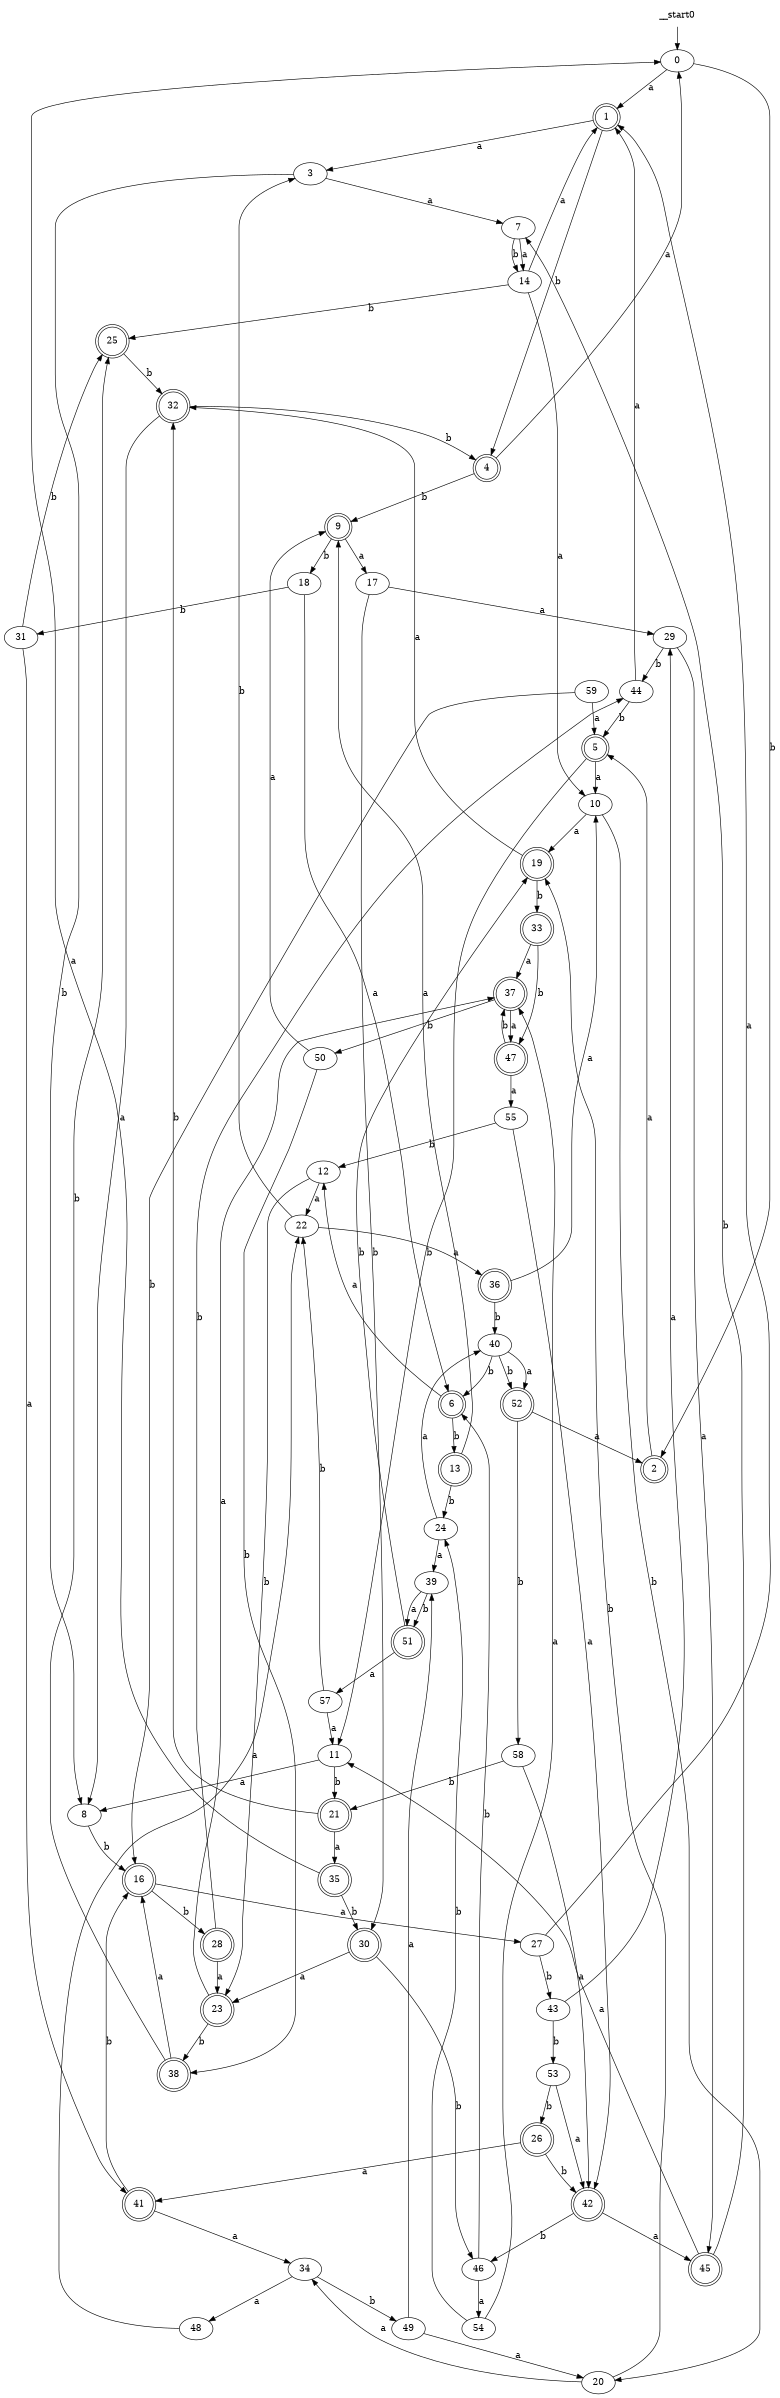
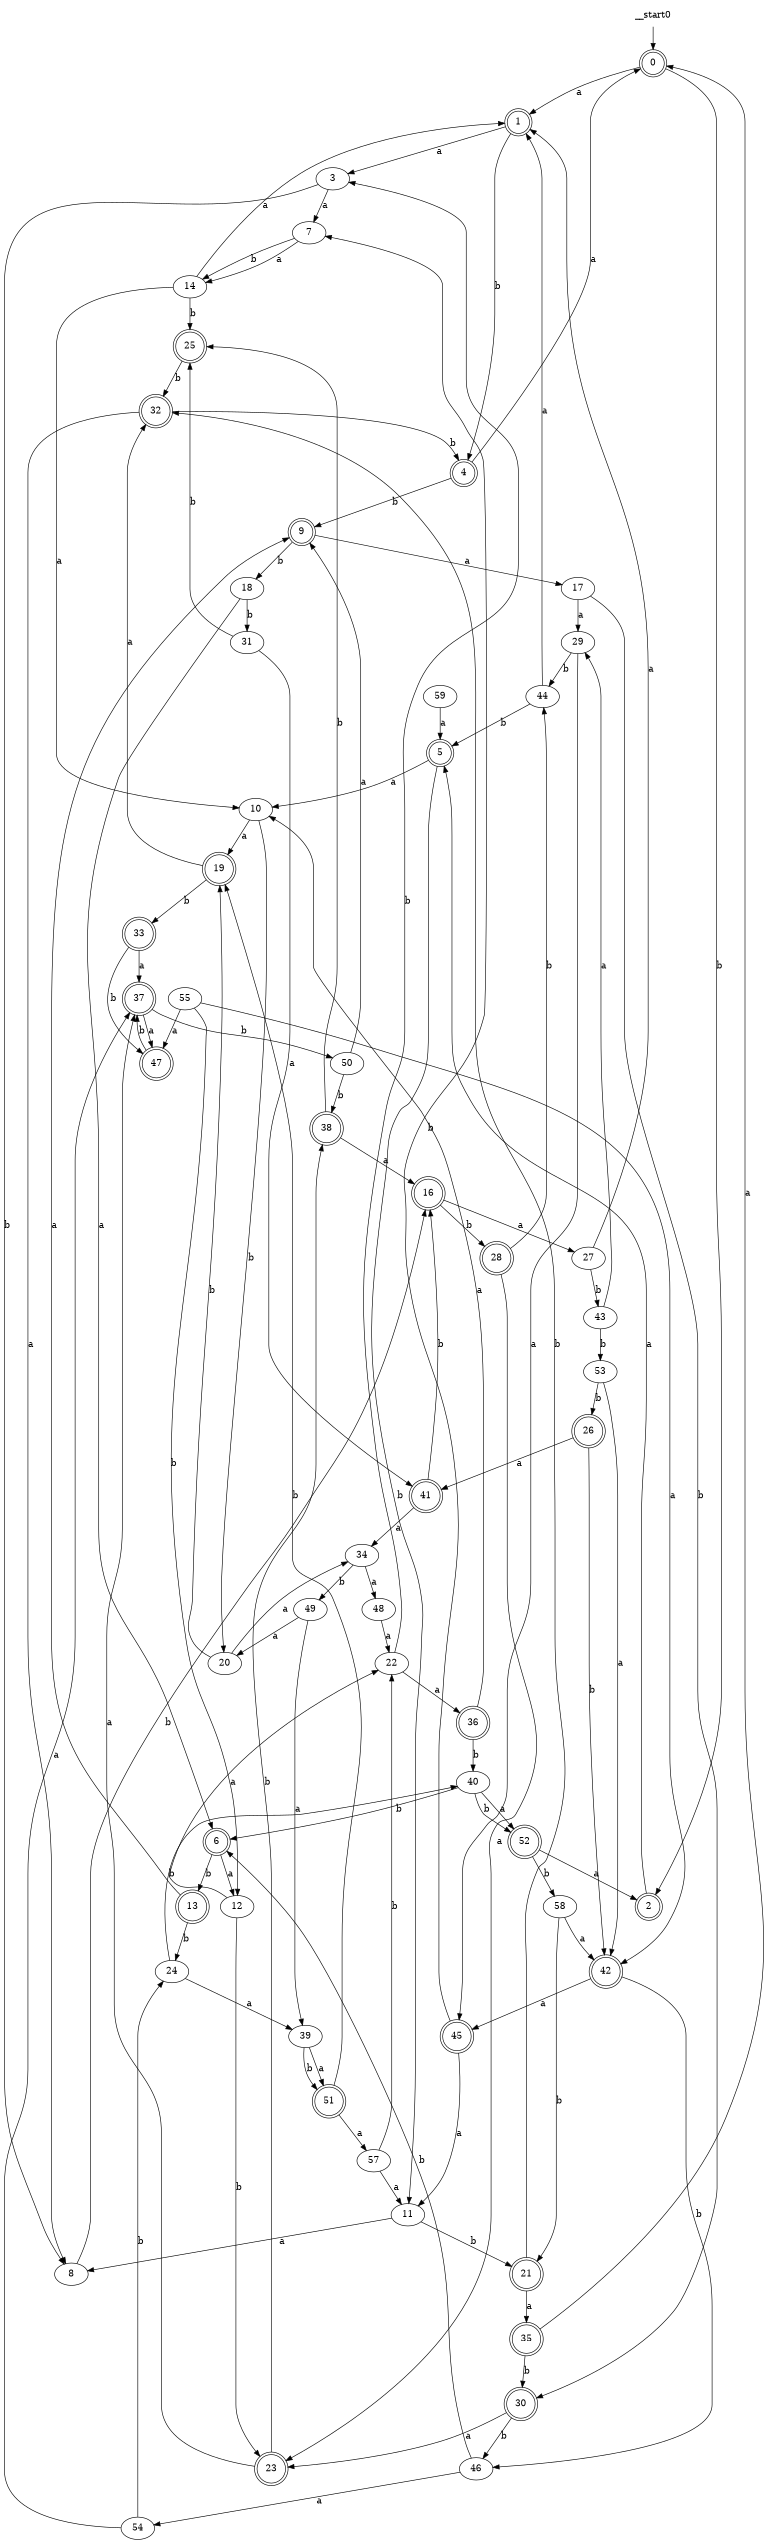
node "0": shape ellipse -> doublecircle
edge "47" -> "55": reversed
edge "59" -> "16": removed, label "b"
edge "24" -> "40": label "a" -> "b"
